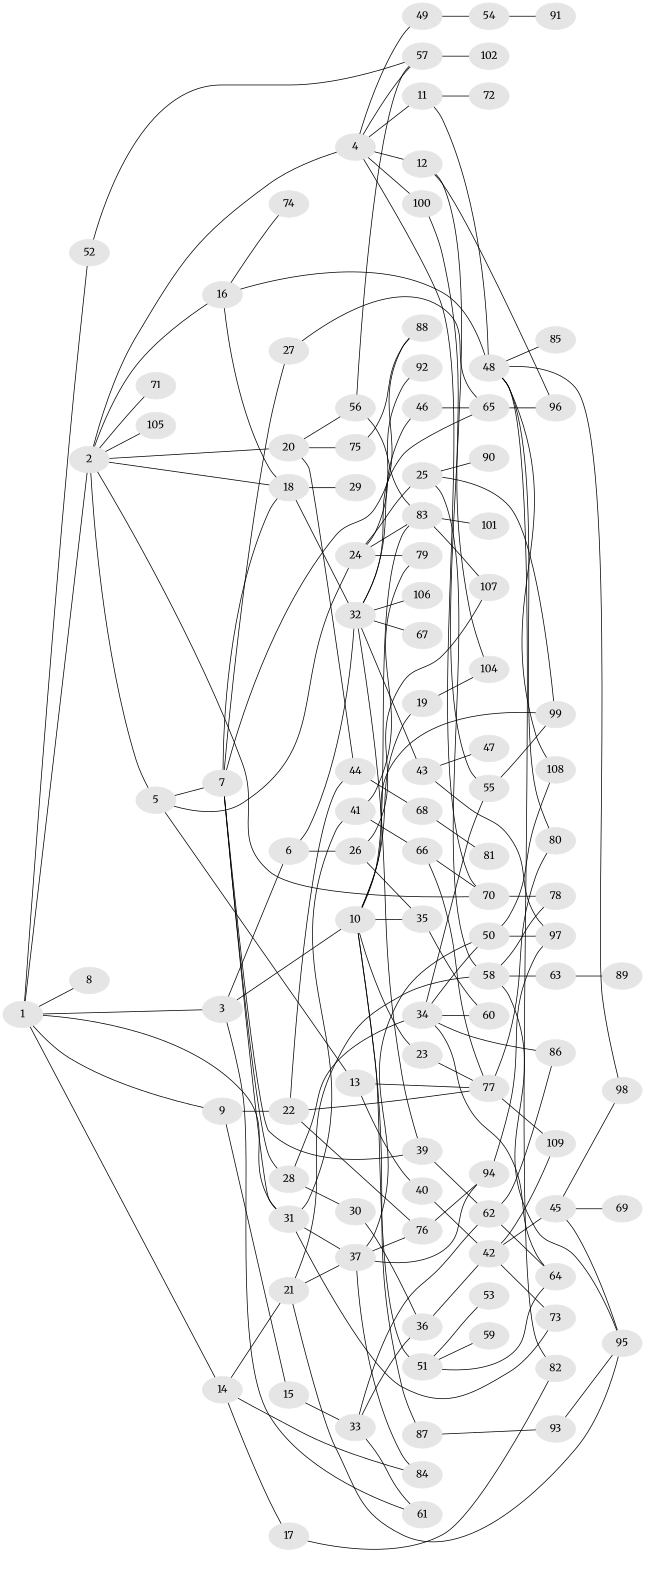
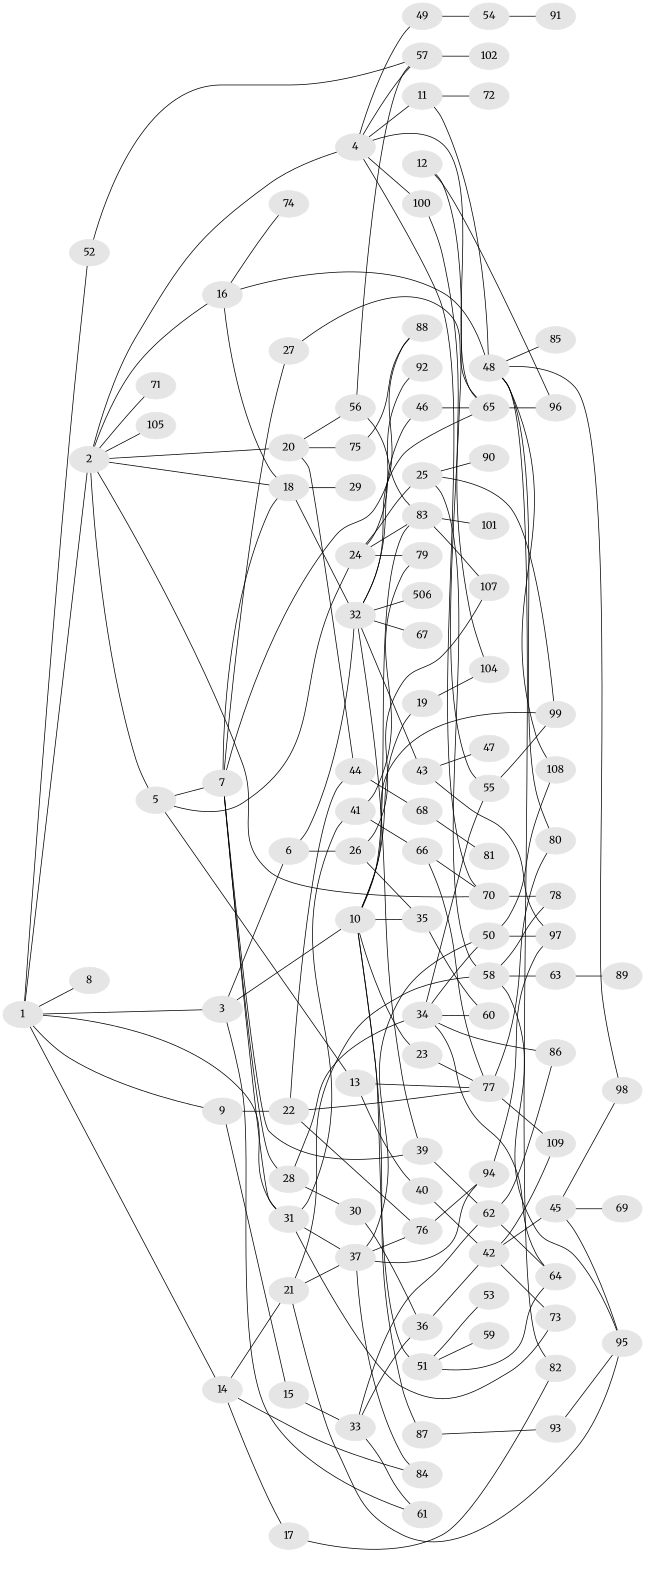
edge "4" -- "12": now "4" -- "65"
node "106": label "106" -> "506"
